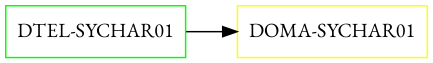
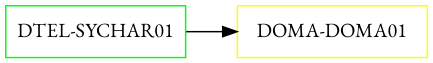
node "DOMA-SYCHAR01": label "DOMA-SYCHAR01" -> "DOMA-DOMA01"
